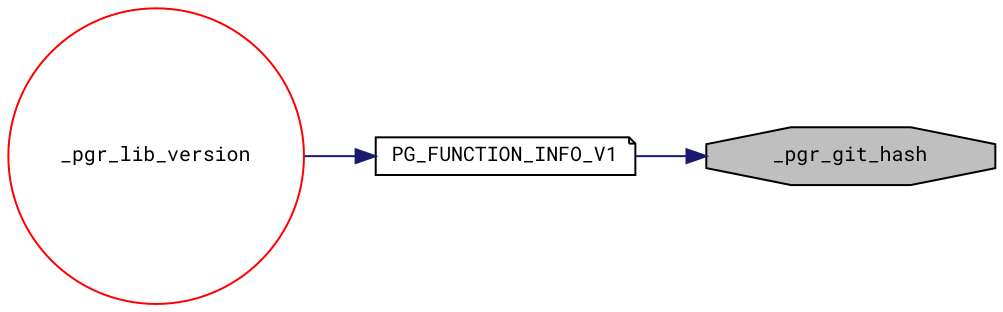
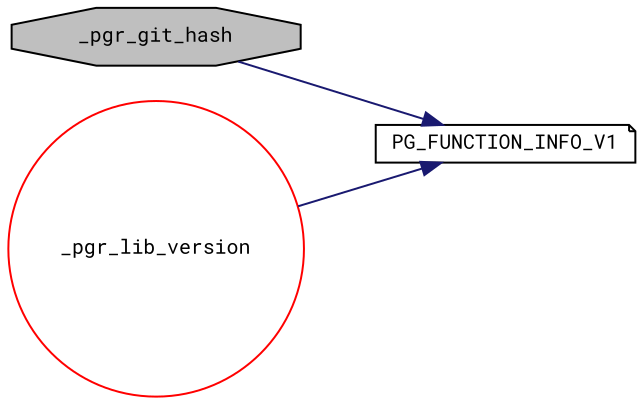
edge "PG_FUNCTION_INFO_V1" -> "_pgr_git_hash": reversed
